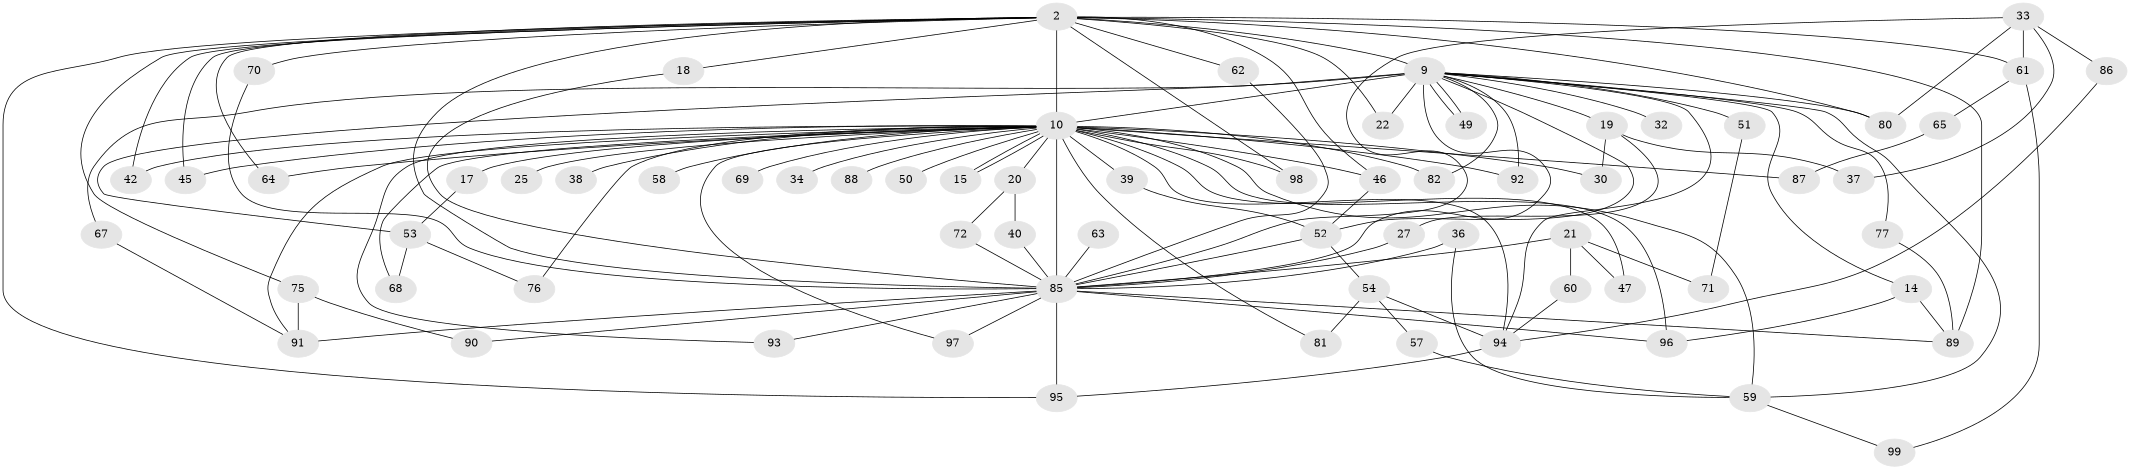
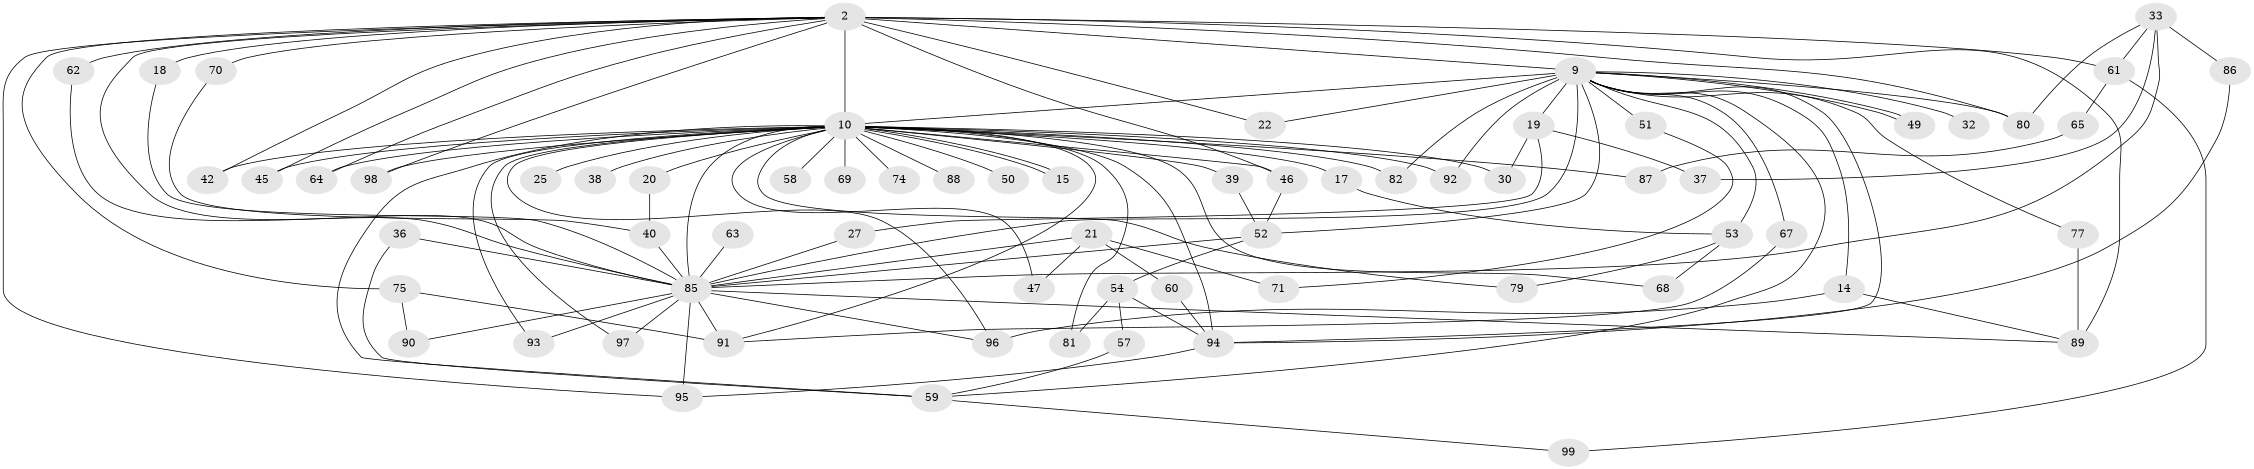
node "34": label "34" -> "74"
node "72": removed
edge "70" -- "85": now "70" -- "40"
node "76": label "76" -> "79"
